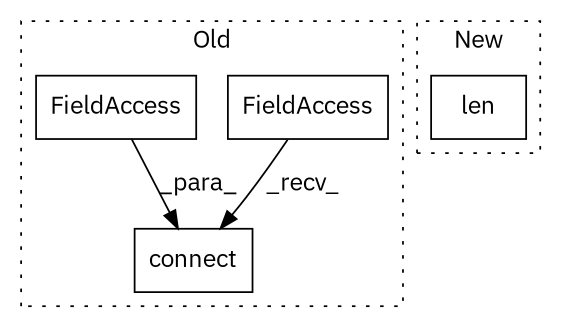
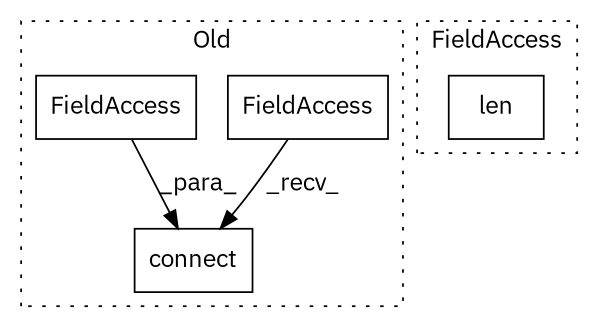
cluster "New": label "New" -> "FieldAccess"
